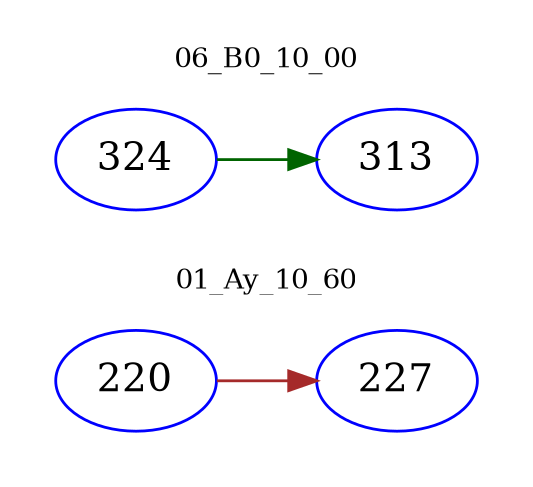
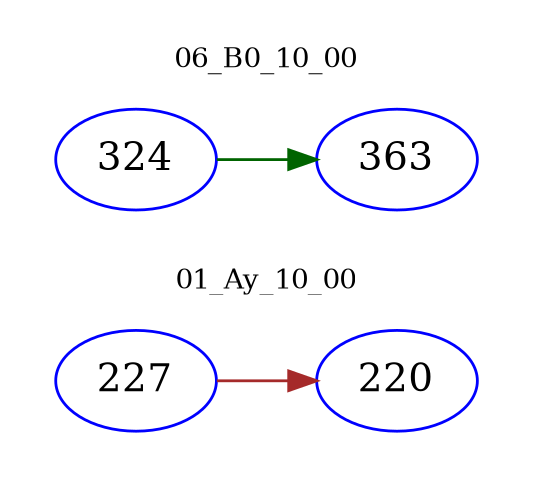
node "313": label "313" -> "363"
cluster "01_Ay_10_60": label "01_Ay_10_60" -> "01_Ay_10_00"
edge "220" -> "227": reversed
